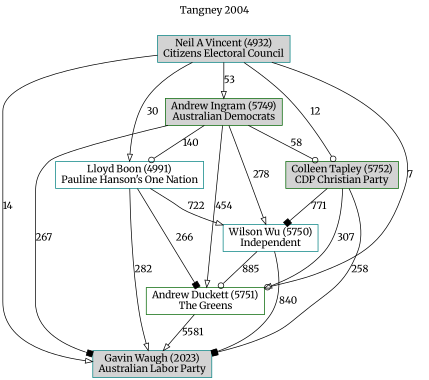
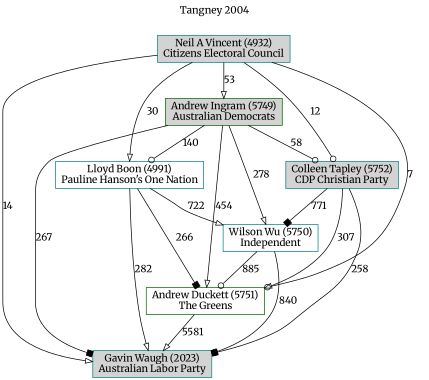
node "Colleen Tapley (5752) CDP Christian Party": color darkgreen -> teal
